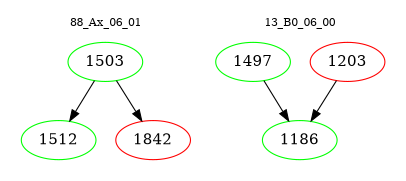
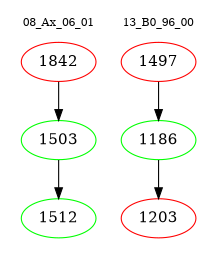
cluster "88_Ax_06_01": label "88_Ax_06_01" -> "08_Ax_06_01"
cluster "13_B0_06_00": label "13_B0_06_00" -> "13_B0_96_00"
node "1497": color green -> red
edge "1503" -> "1842": reversed
edge "1203" -> "1186": reversed
